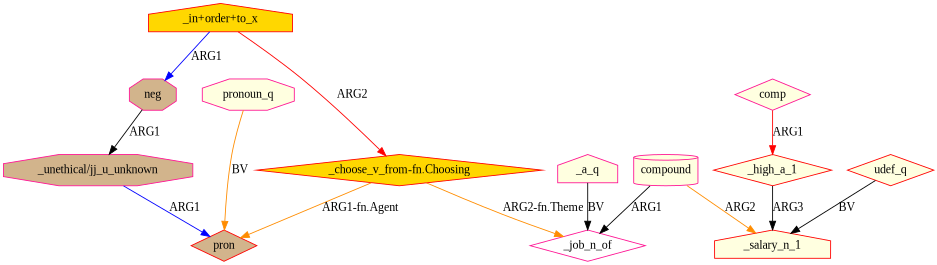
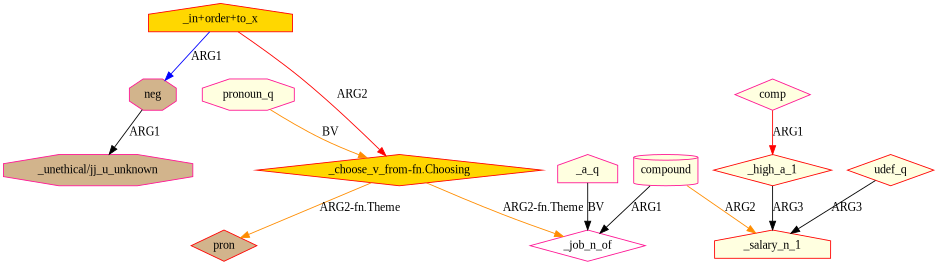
edge "pronoun_q" -> "pron": now "pronoun_q" -> "_choose_v_from-fn.Choosing"
edge "_choose_v_from-fn.Choosing" -> "pron": label "ARG1-fn.Agent" -> "ARG2-fn.Theme"
edge "udef_q" -> "_salary_n_1": label "BV" -> "ARG3"
edge "_unethical/jj_u_unknown" -> "pron": removed, label "ARG1"
